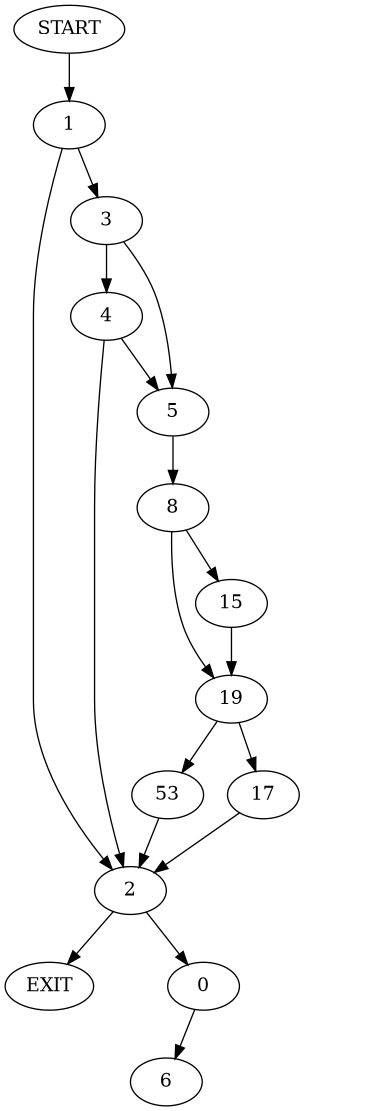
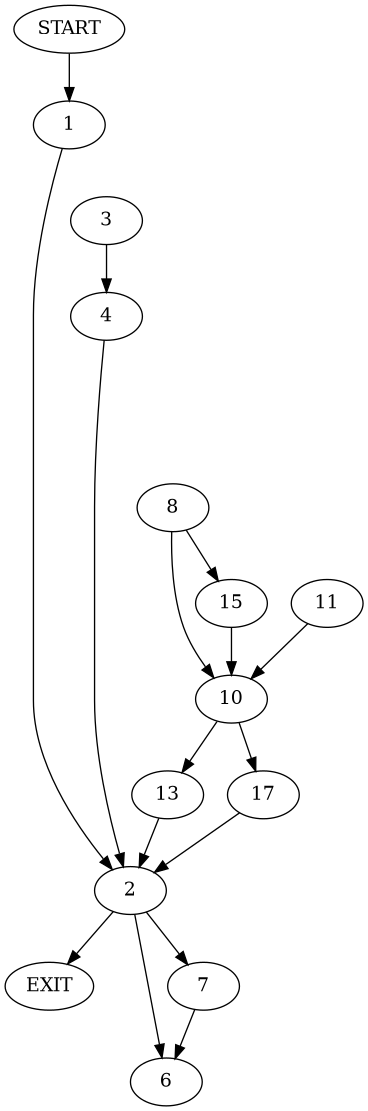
edge "1" -> "3": removed
node "5": removed
node "11": added
node "19": label "19" -> "10"
node "53": label "53" -> "13"
edge "2" -> "6": added
node "0": label "0" -> "7"
